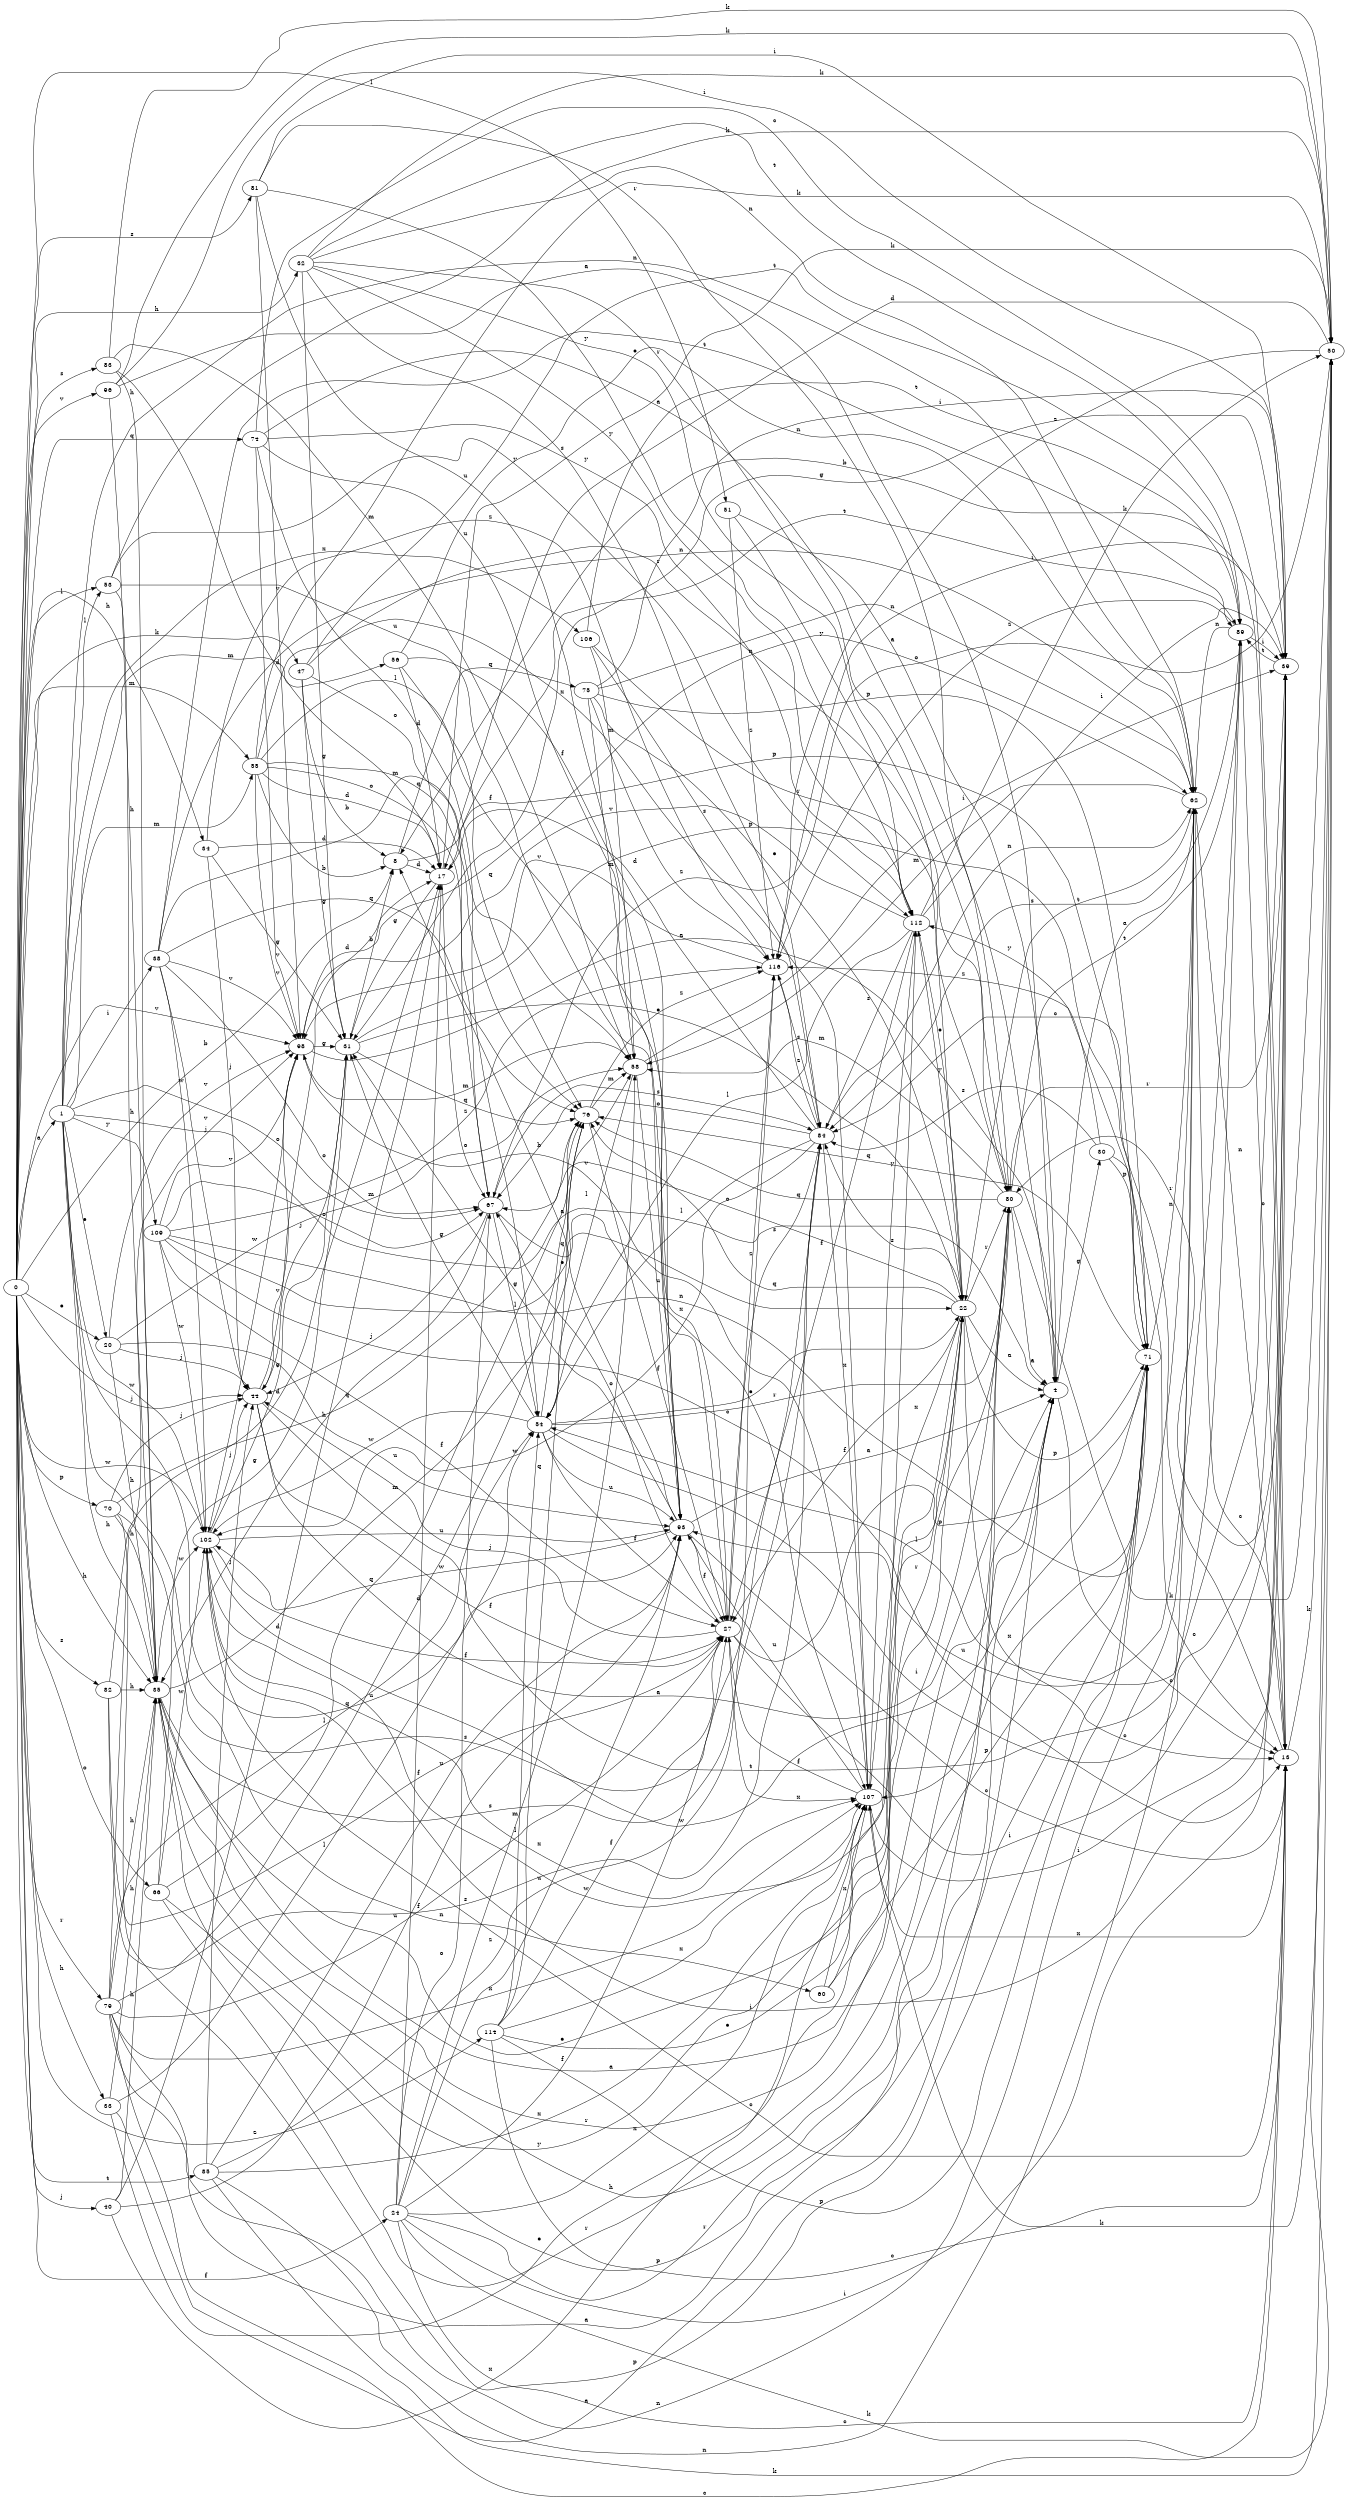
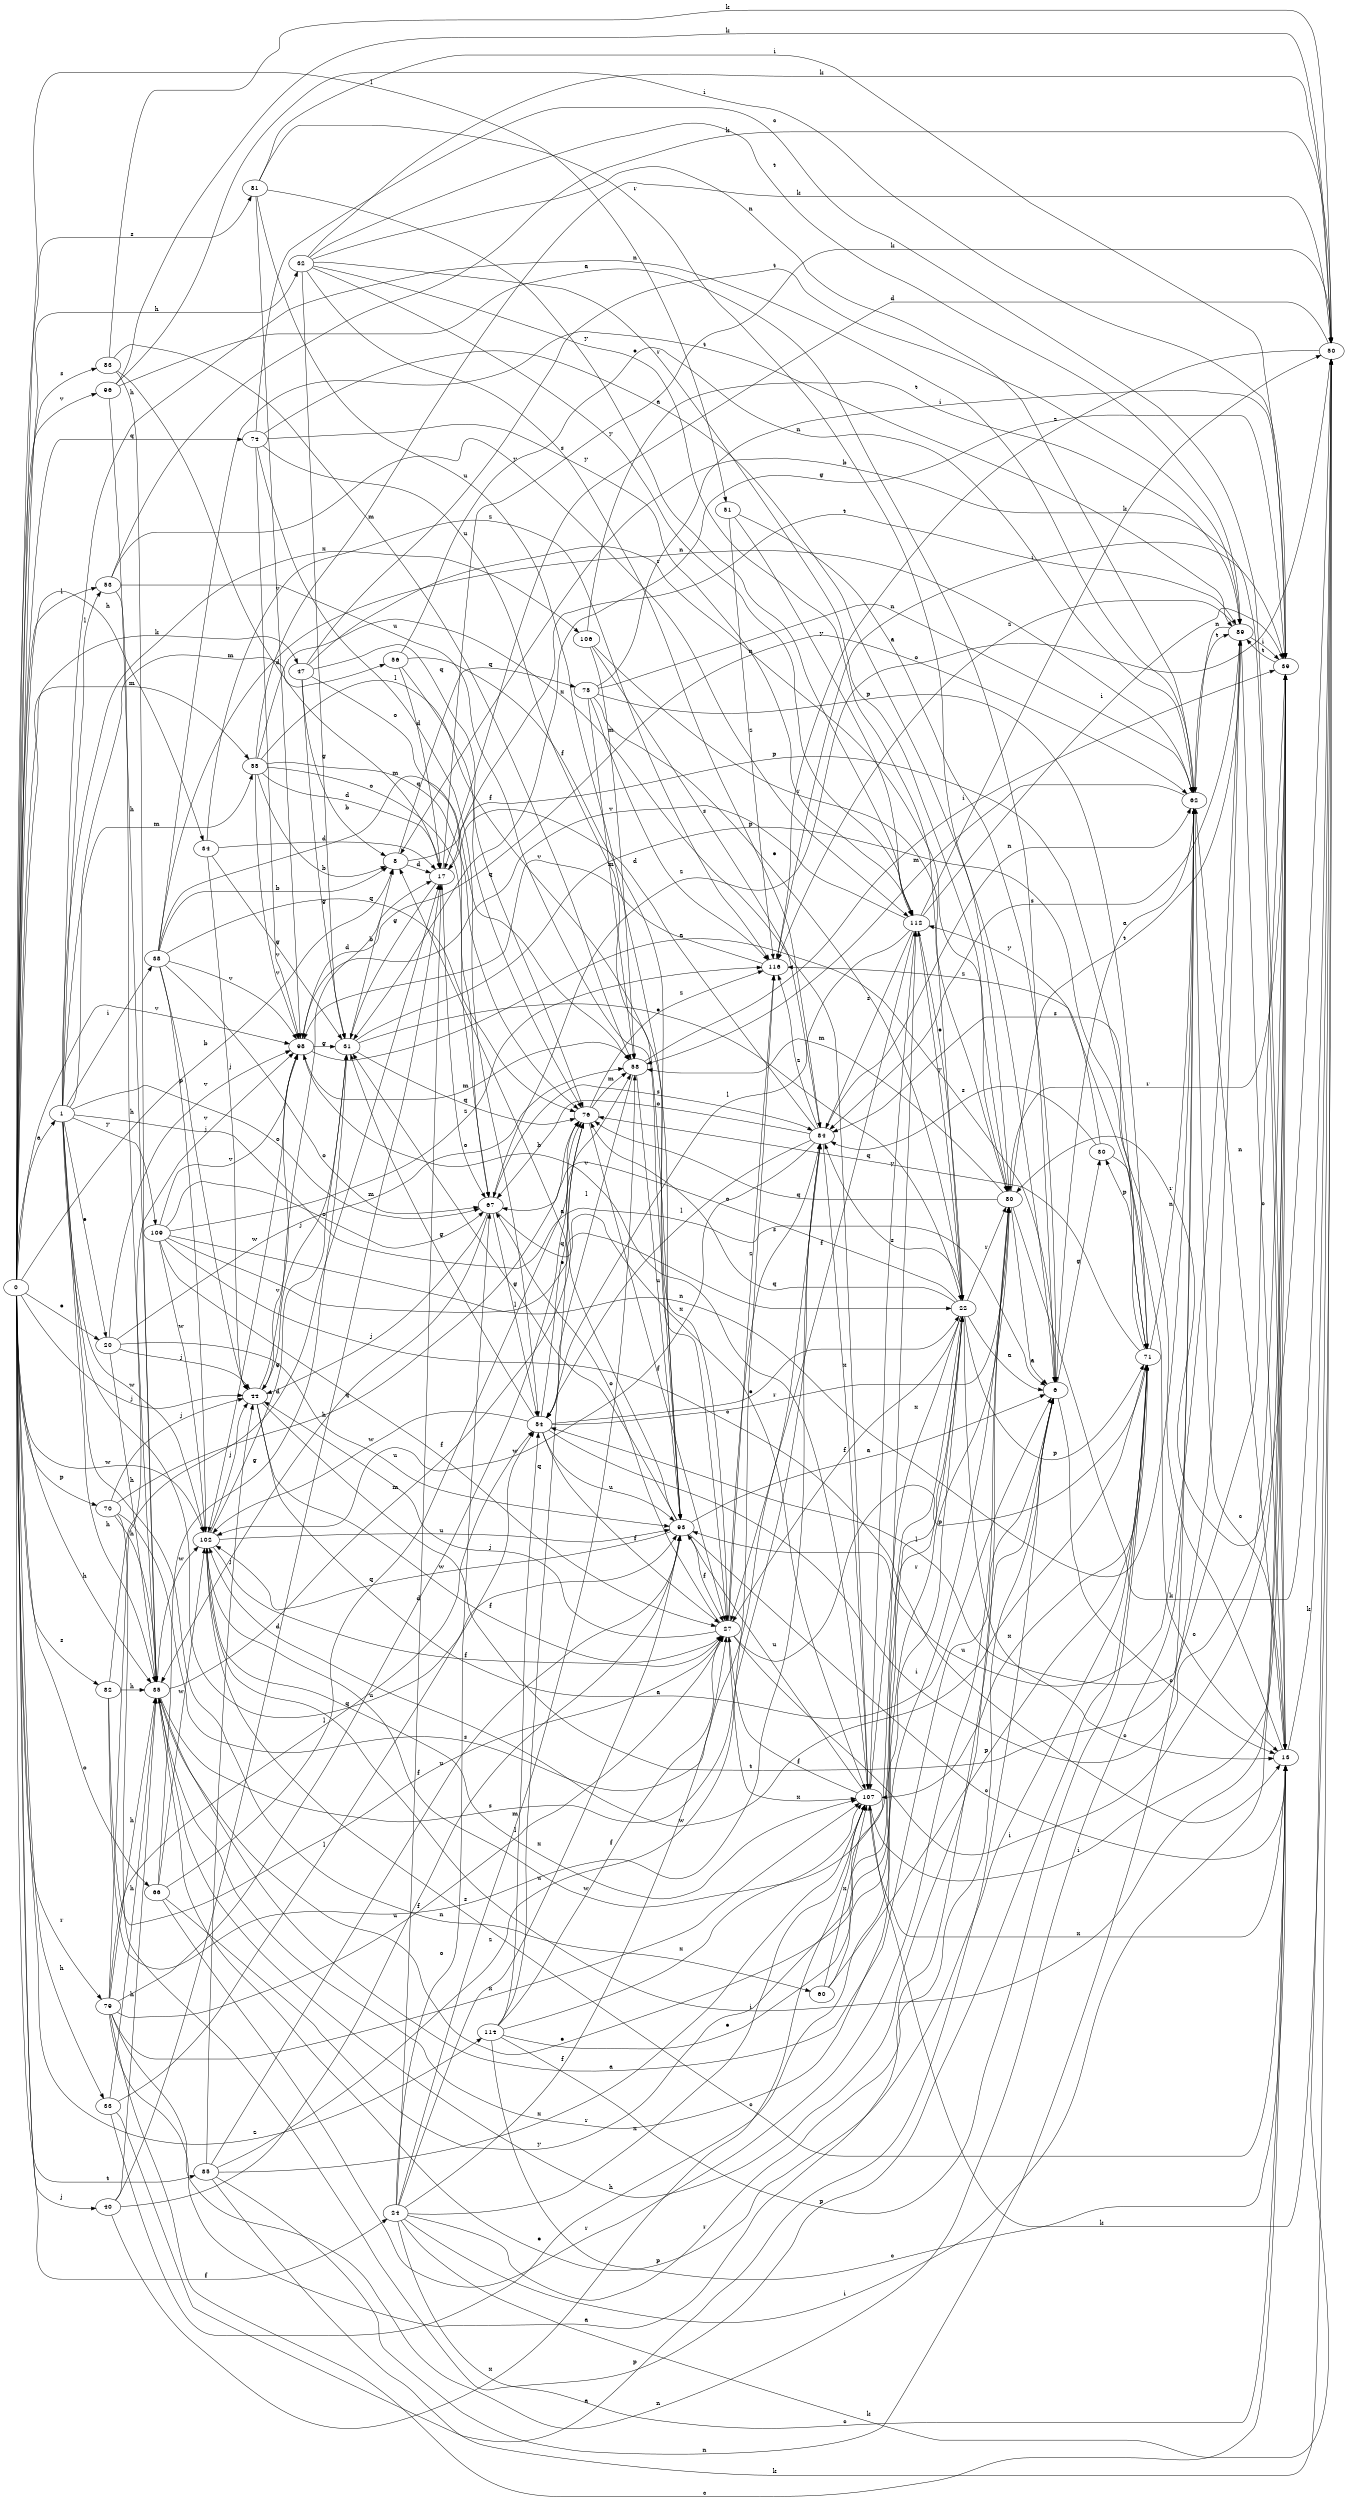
edge "47" -> "76": added, label "q"
edge "38" -> "8": added, label "b"
edge "62" -> "22": now "62" -> "89"
edge "13" -> "84": label "c" -> "s"
edge "116" -> "84": removed, label "s"
edge "38" -> "102": label "w" -> "p"
edge "30" -> "71": reversed
node "4": label "4" -> "6"
